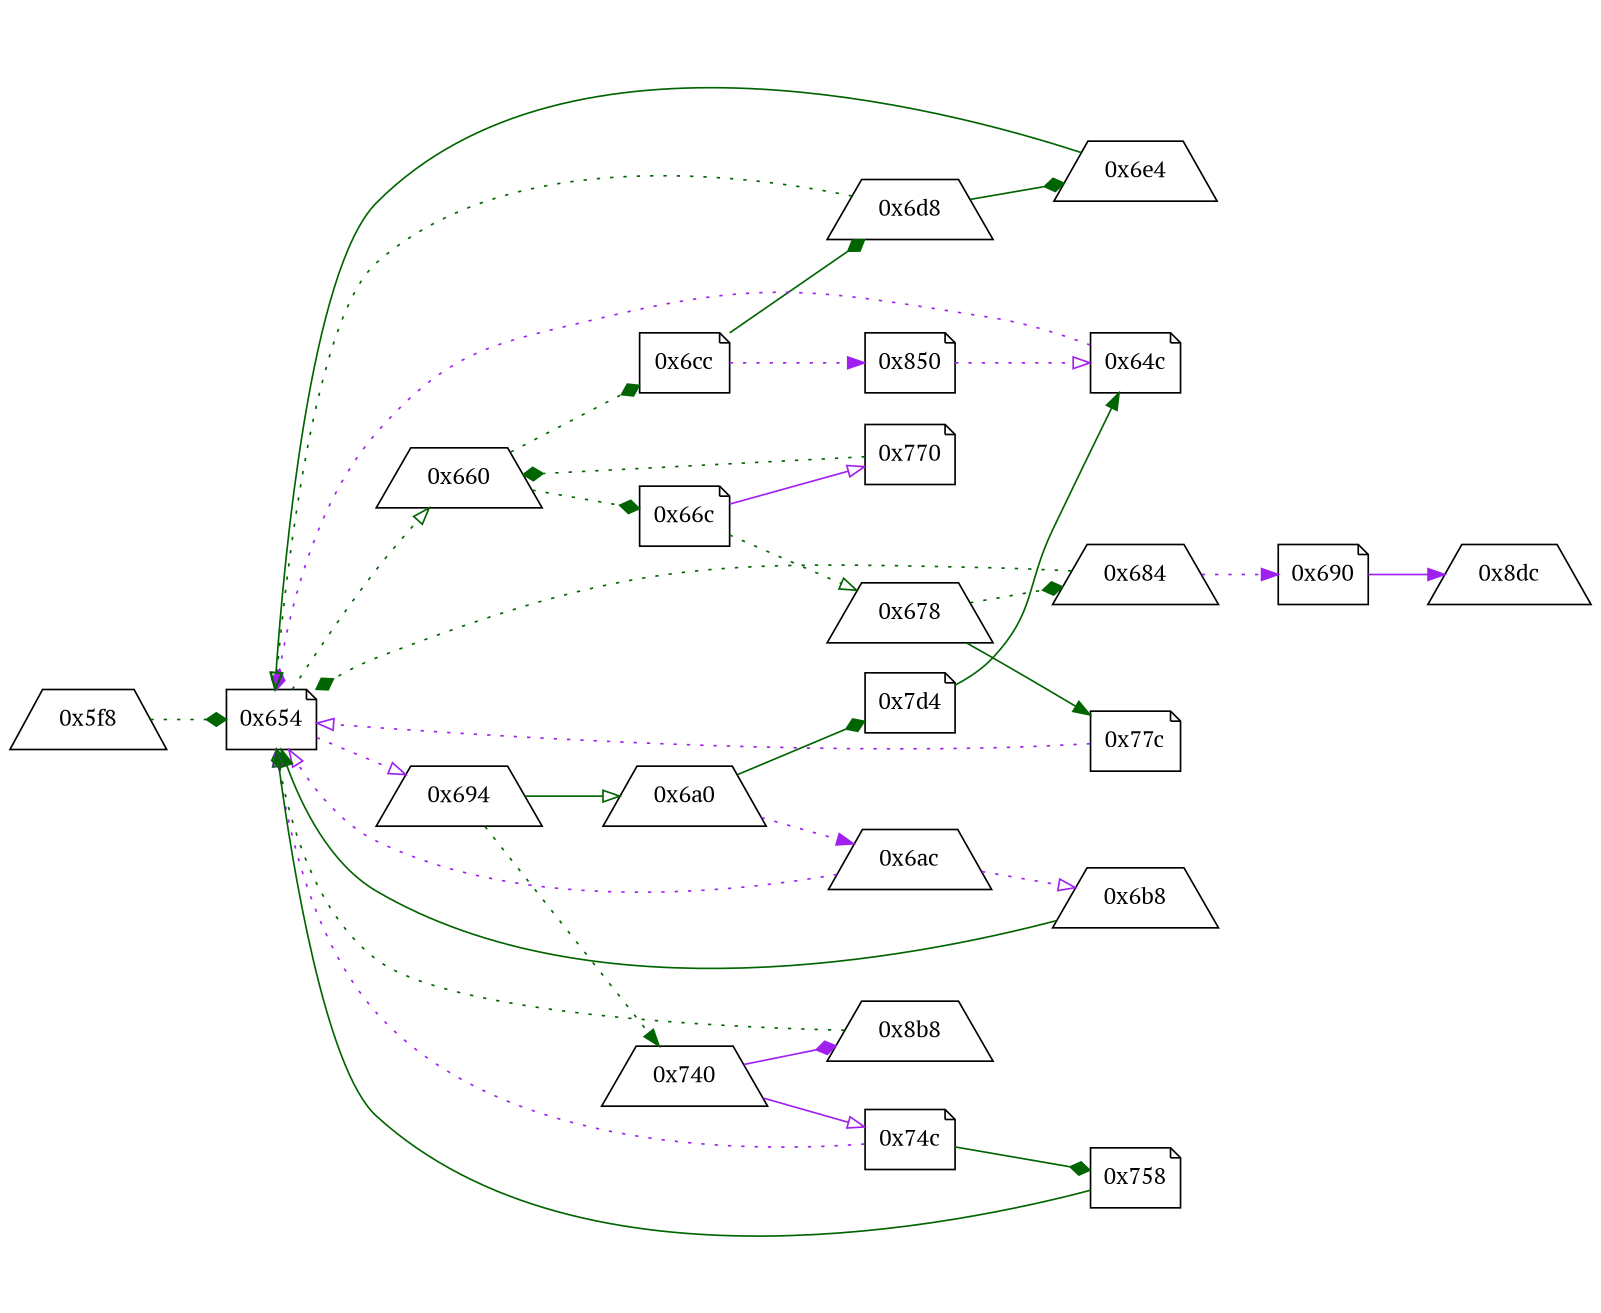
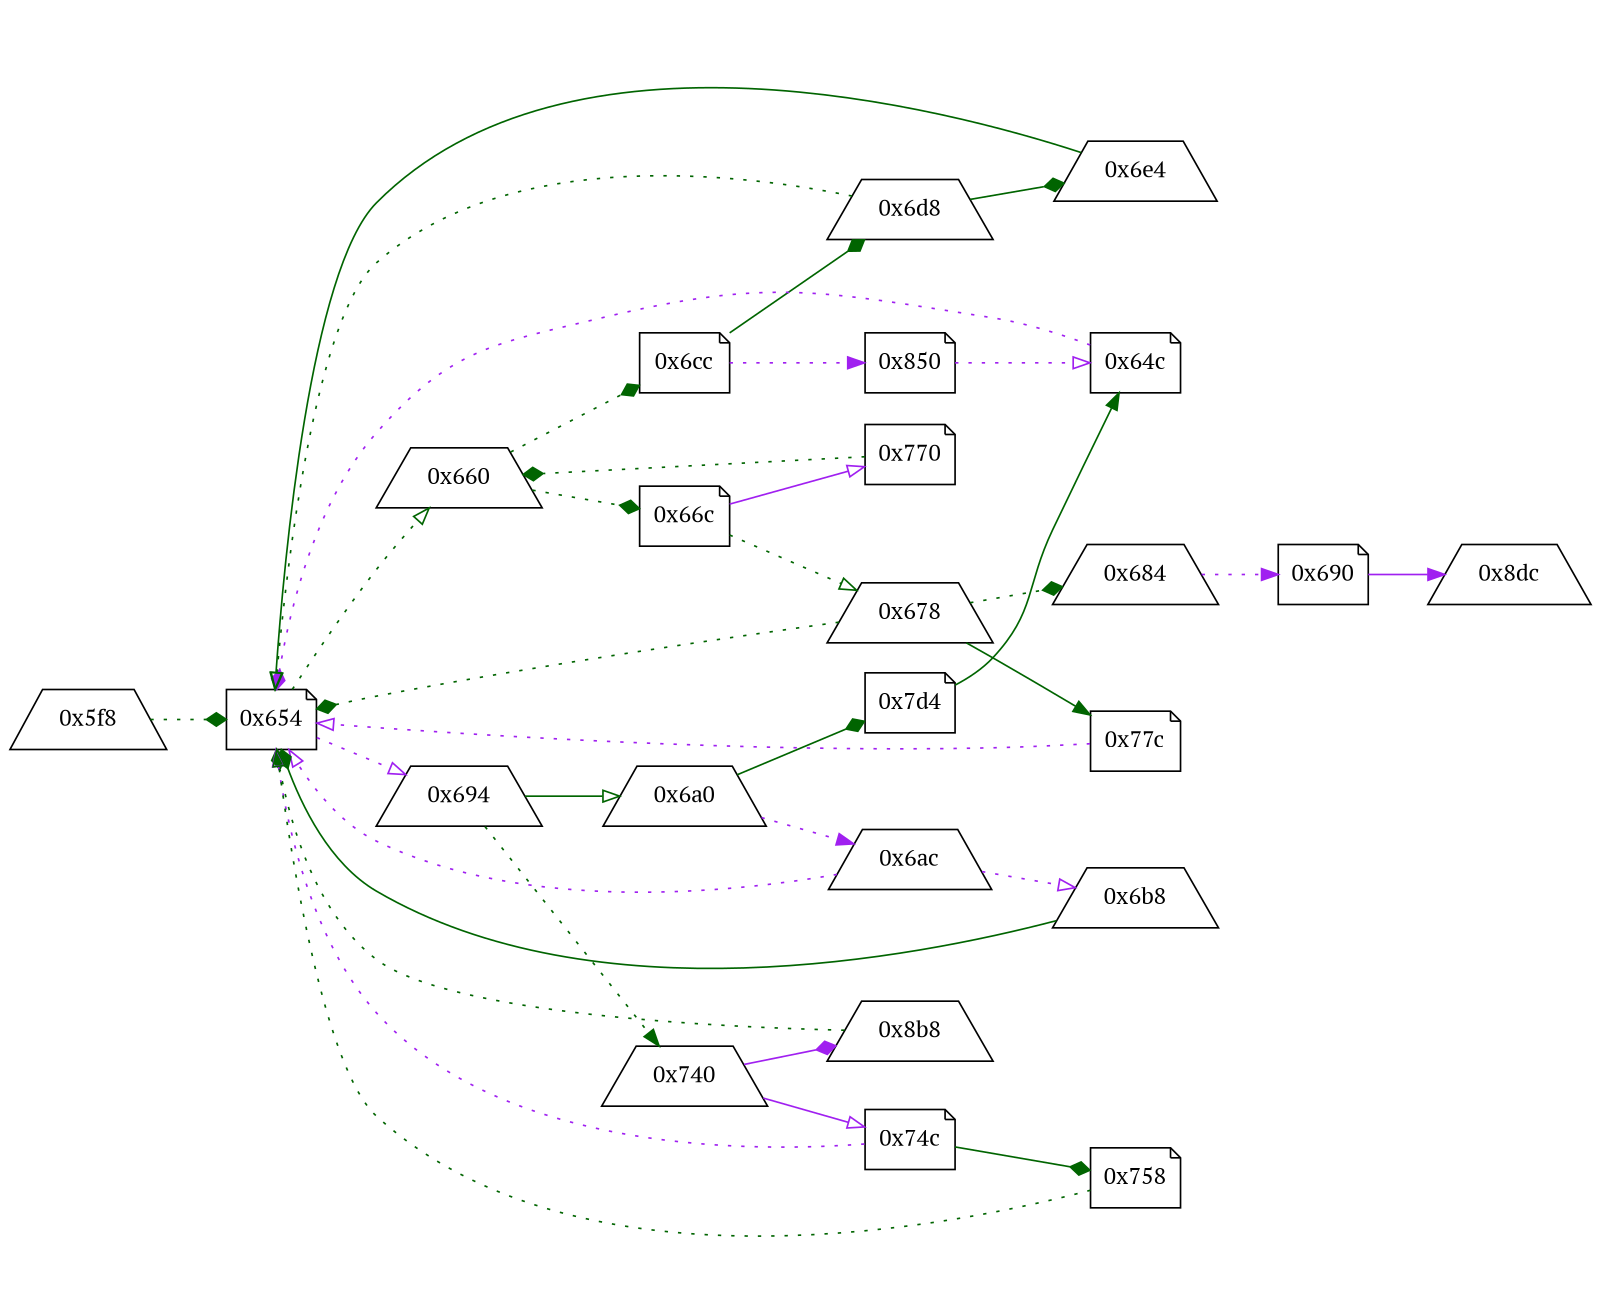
edge "0x684" -> "0x654": now "0x678" -> "0x654"
edge "0x6b8" -> "0x654": arrowhead normal -> diamond
edge "0x758" -> "0x654": style solid -> dotted
